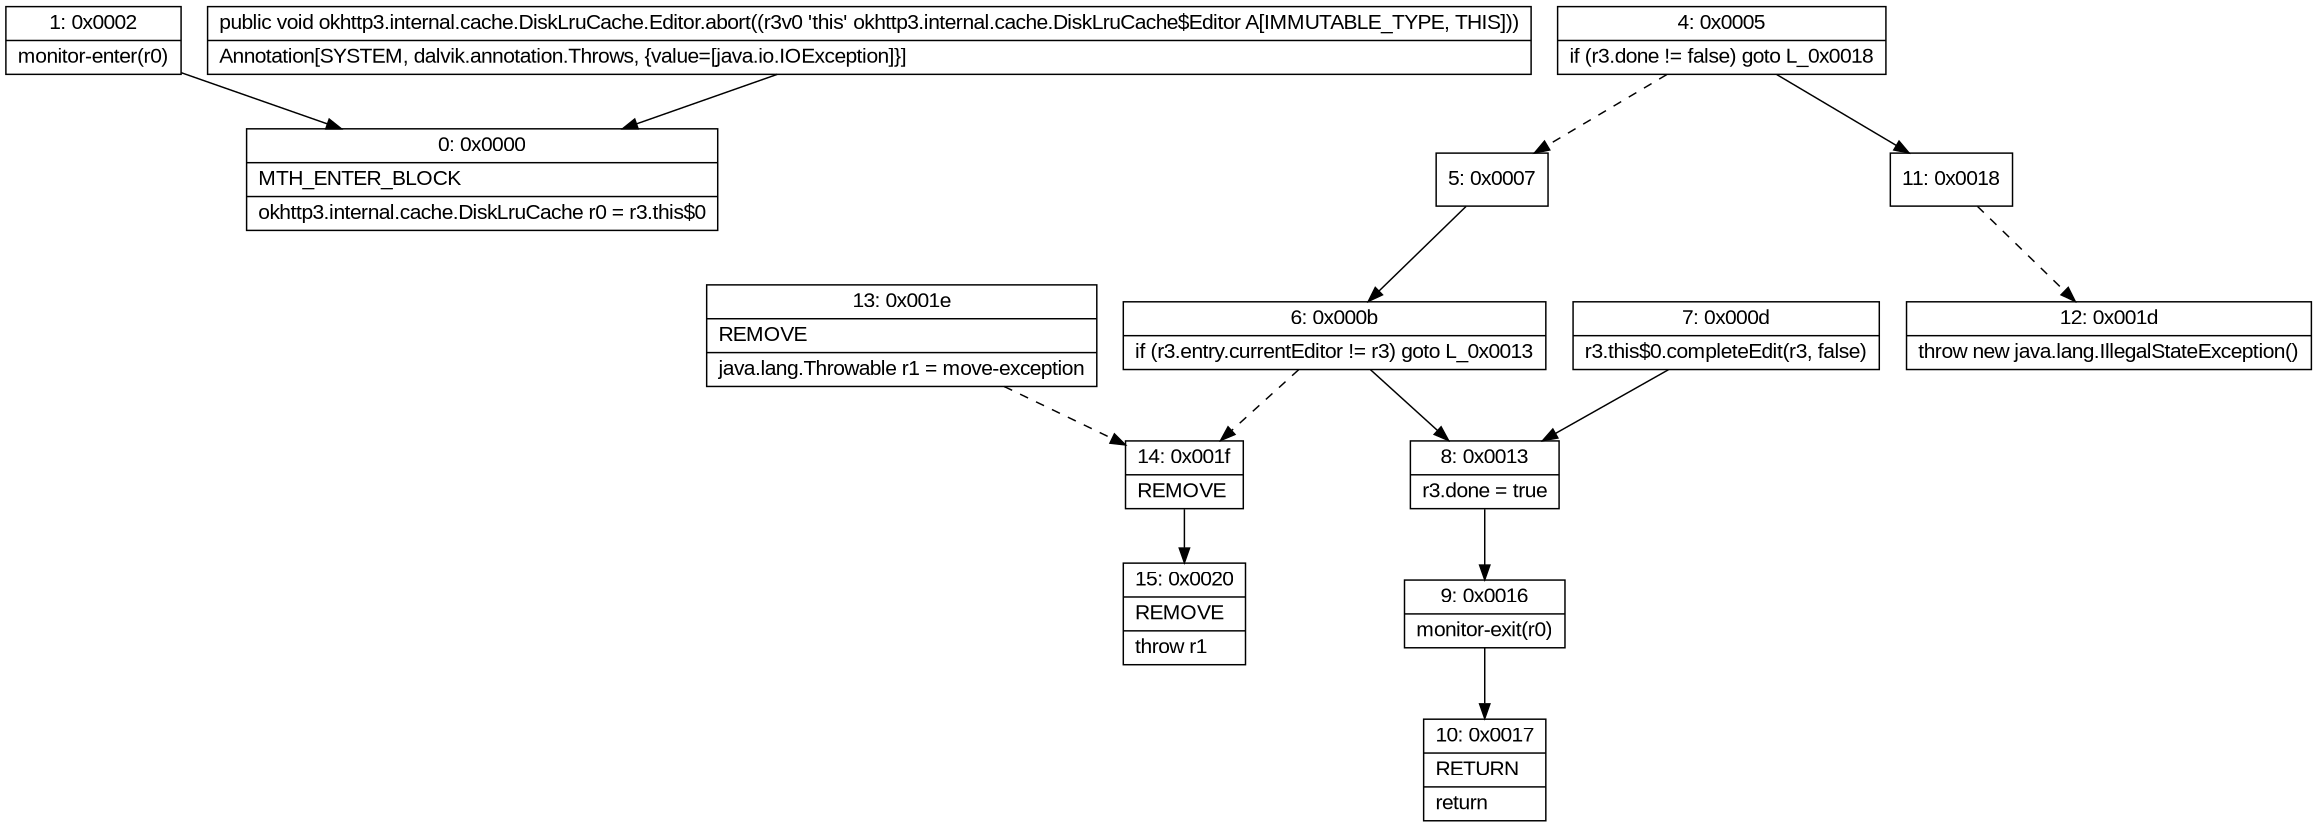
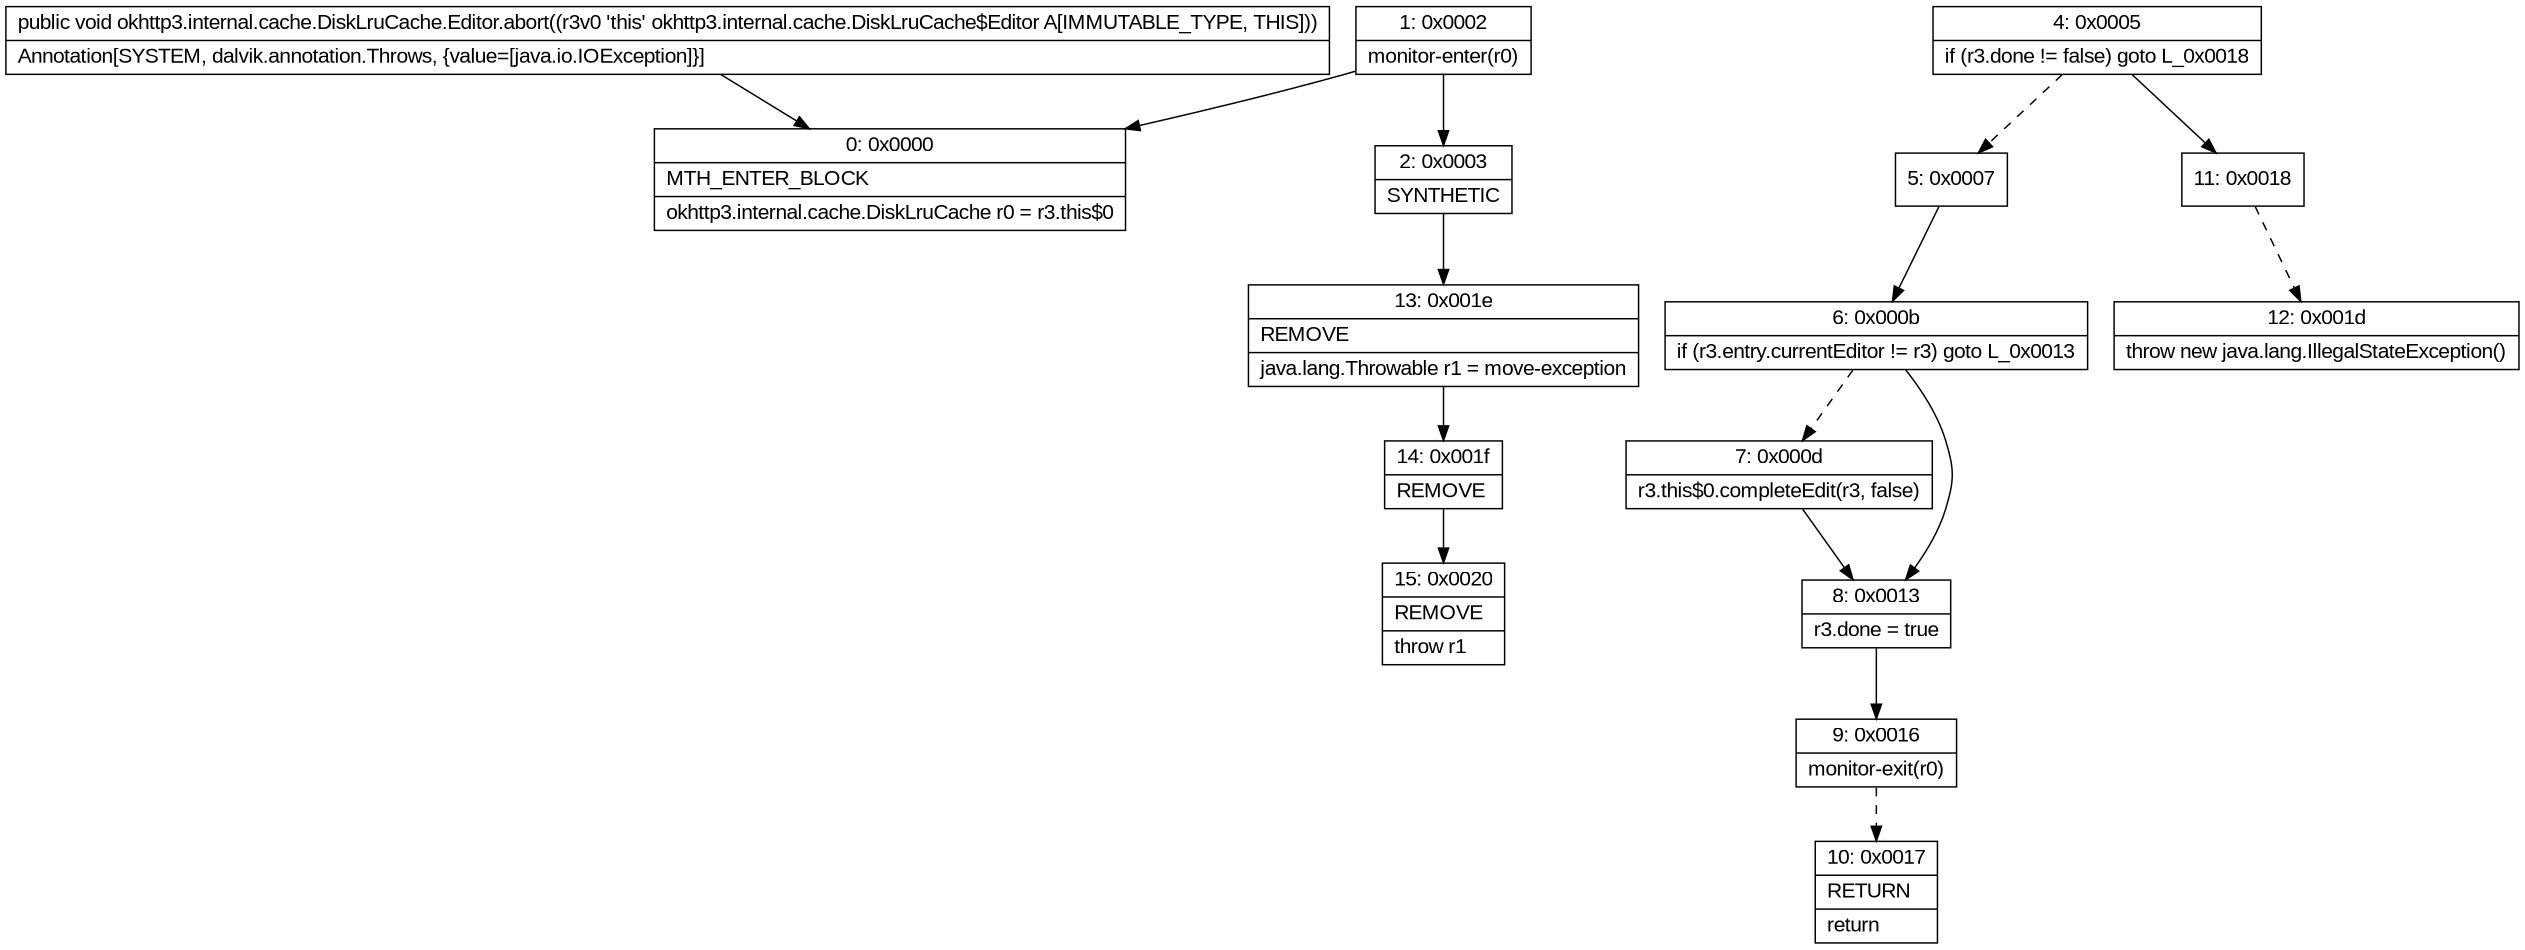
node "2: 0x0003": added
edge "6: 0x000b" -> "14: 0x001f": now "6: 0x000b" -> "7: 0x000d"
edge "13: 0x001e" -> "14: 0x001f": style dashed -> solid
edge "9: 0x0016" -> "10: 0x0017": style solid -> dashed
